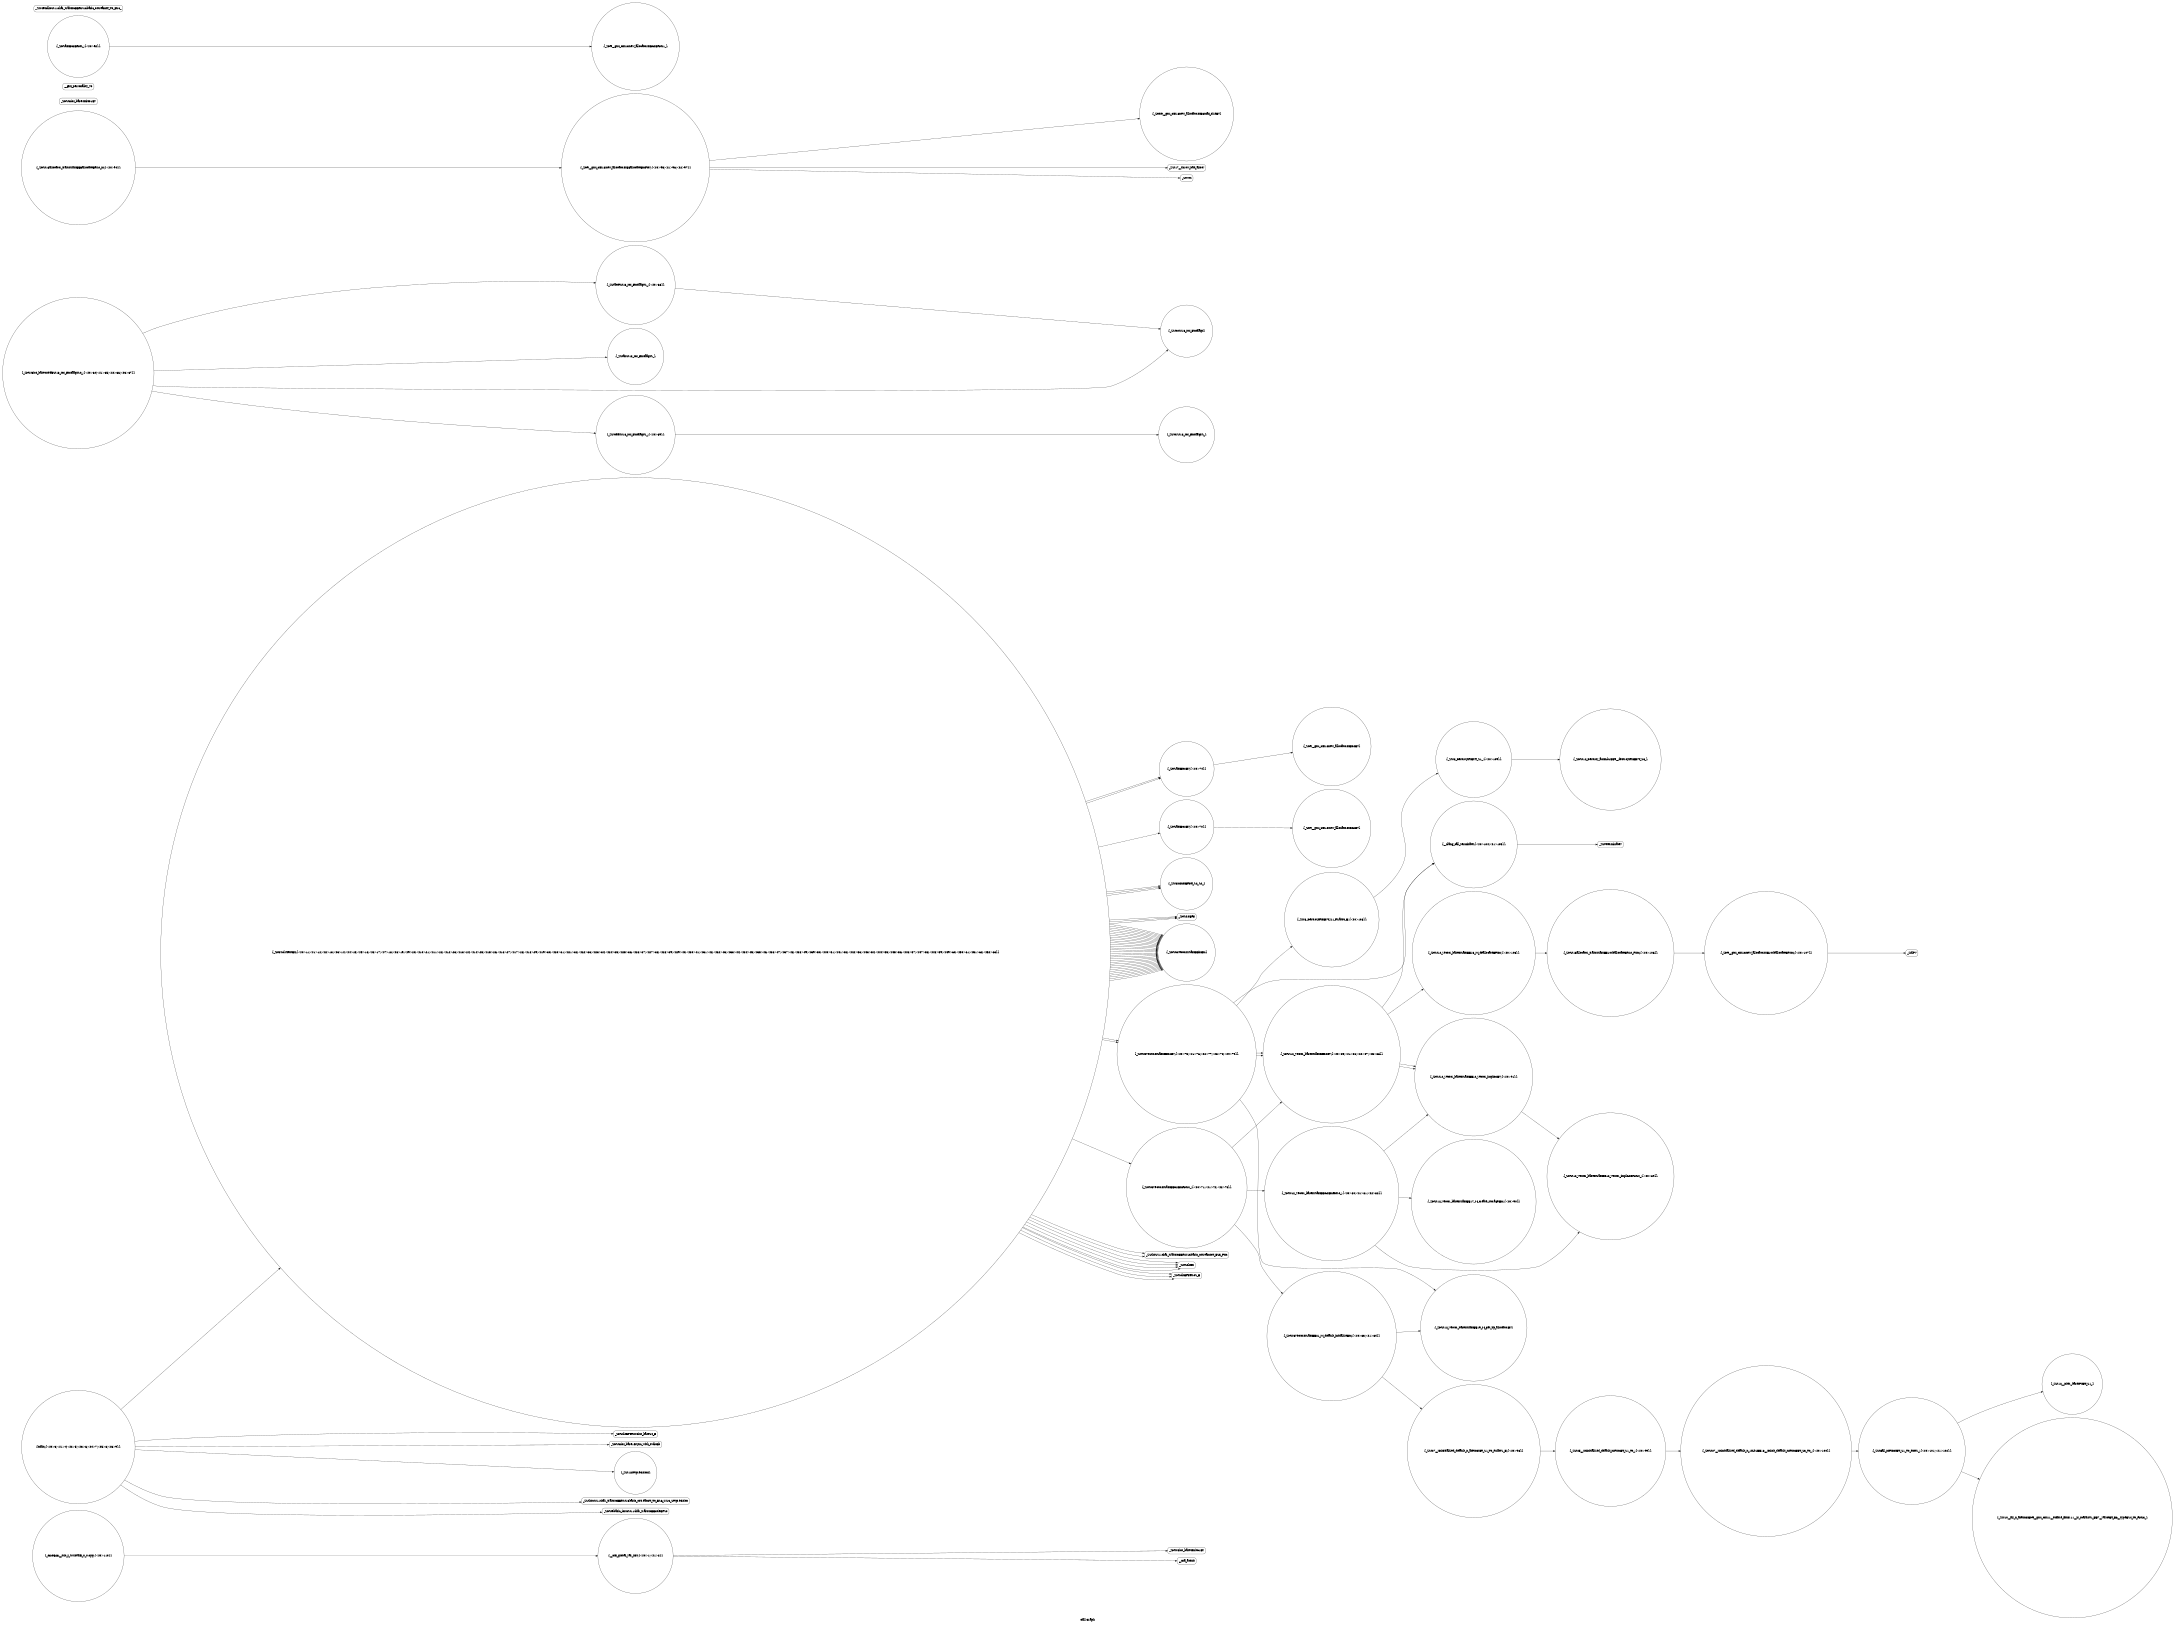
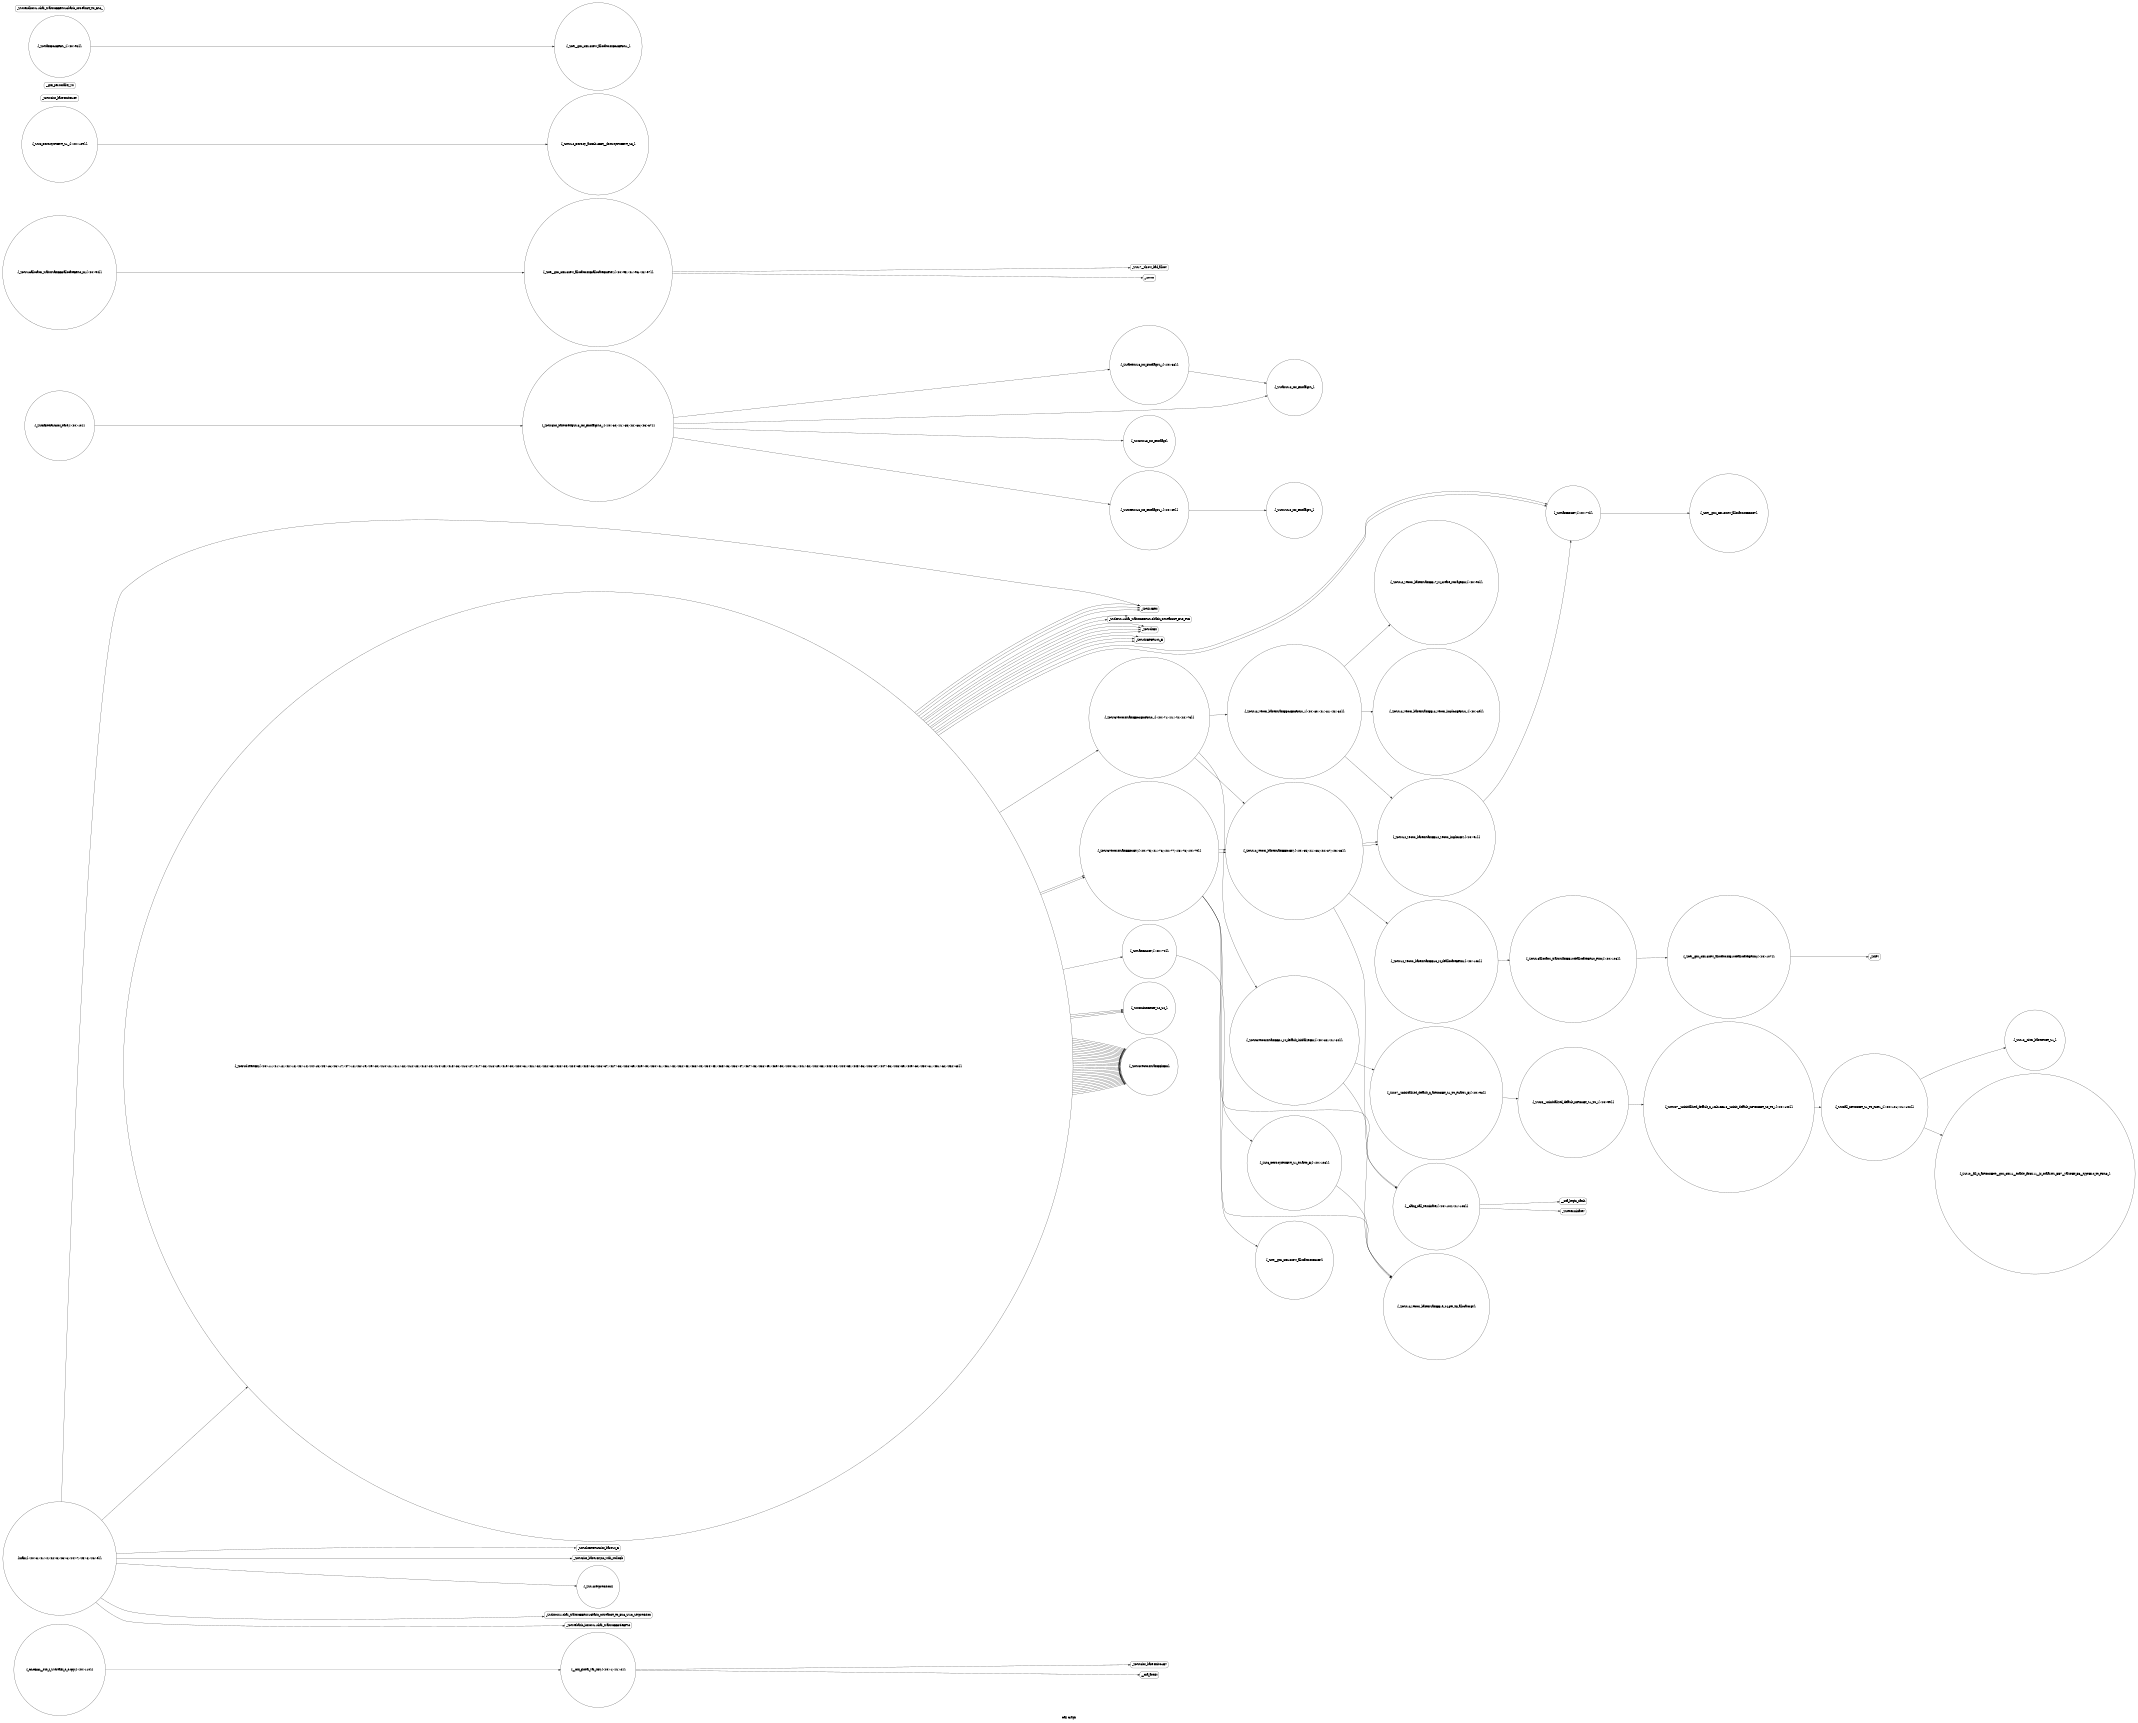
node "{_ZNK9__gnu_cxx13new_allocatorIxE8max_sizeEv}": removed
edge "{_ZStaNRSt13_Ios_FmtflagsS_|{<s0>68}}" -> "{_ZStcoSt13_Ios_Fmtflags}": now "{_ZStaNRSt13_Ios_FmtflagsS_|{<s0>68}}" -> "{_ZStanSt13_Ios_FmtflagsS_}"
node "{_ZSt5fixedRSt8ios_base|{<s0>10}}": added
edge "{main|{<s0>3|<s1>4|<s2>5|<s3>6|<s4>7|<s5>8|<s6>9}}" -> "_ZNSirsERx": added
edge "{_ZSt8_DestroyIPxxEvT_S1_RSaIT0_E|{<s0>108}}" -> "{_ZSt8_DestroyIPxEvT_S1_|{<s0>109}}": now "{_ZSt8_DestroyIPxxEvT_S1_RSaIT0_E|{<s0>108}}" -> "{_ZNSt12_Vector_baseIxSaIxEE19_M_get_Tp_allocatorEv}"
edge "{_ZNSt12_Vector_baseIxSaIxEE12_Vector_implD2Ev|{<s0>91}}" -> "{_ZNSt12_Vector_baseIxSaIxEE12_Vector_implC2ERKS0_|{<s0>89}}": now "{_ZNSt12_Vector_baseIxSaIxEE12_Vector_implD2Ev|{<s0>91}}" -> "{_ZNSaIxED2Ev|{<s0>74}}"
node "__cxa_begin_catch": added
